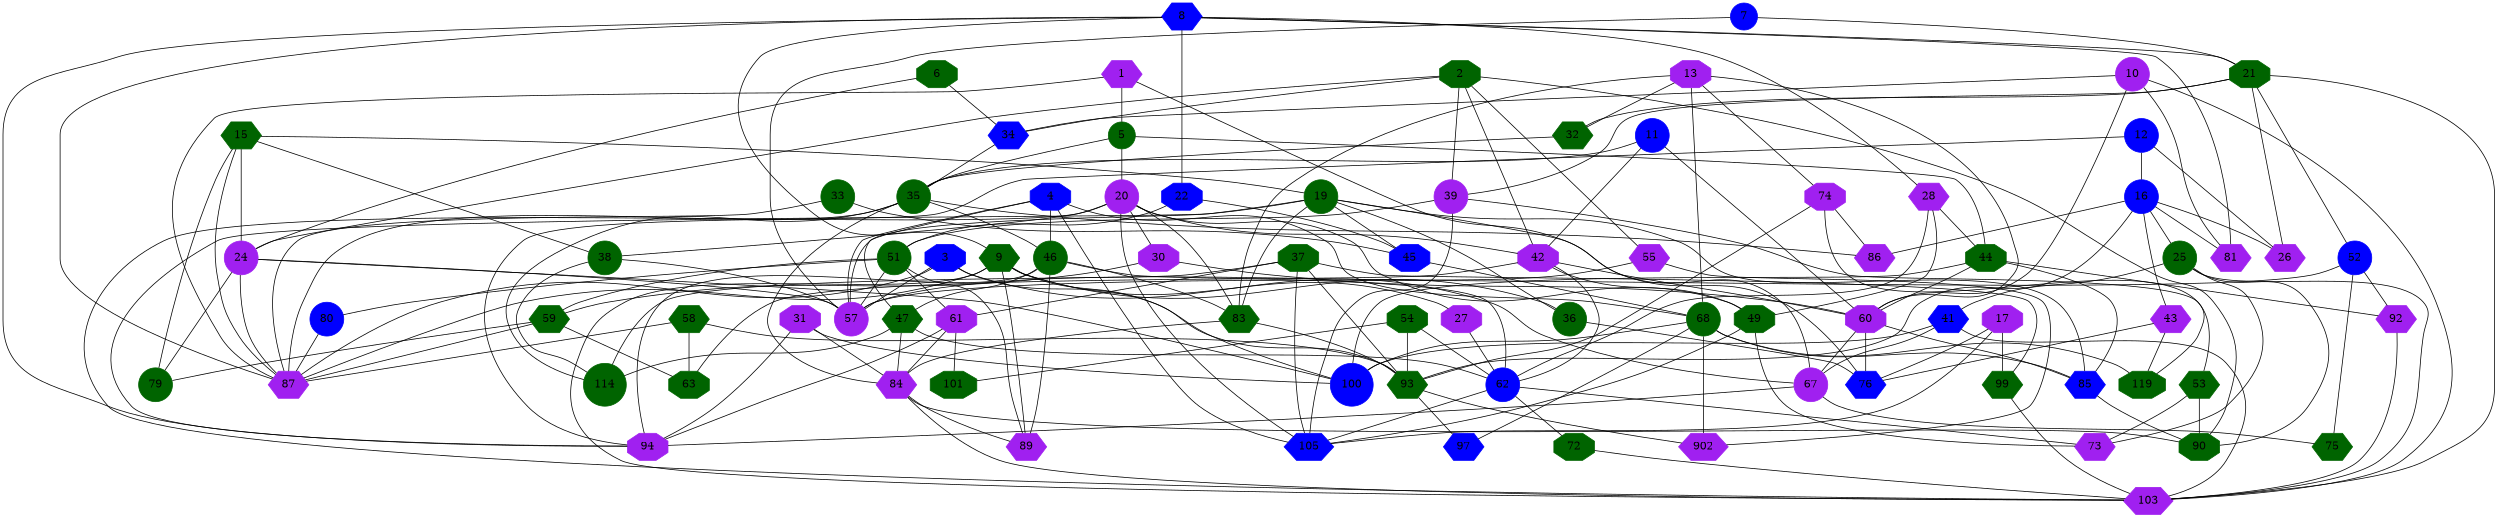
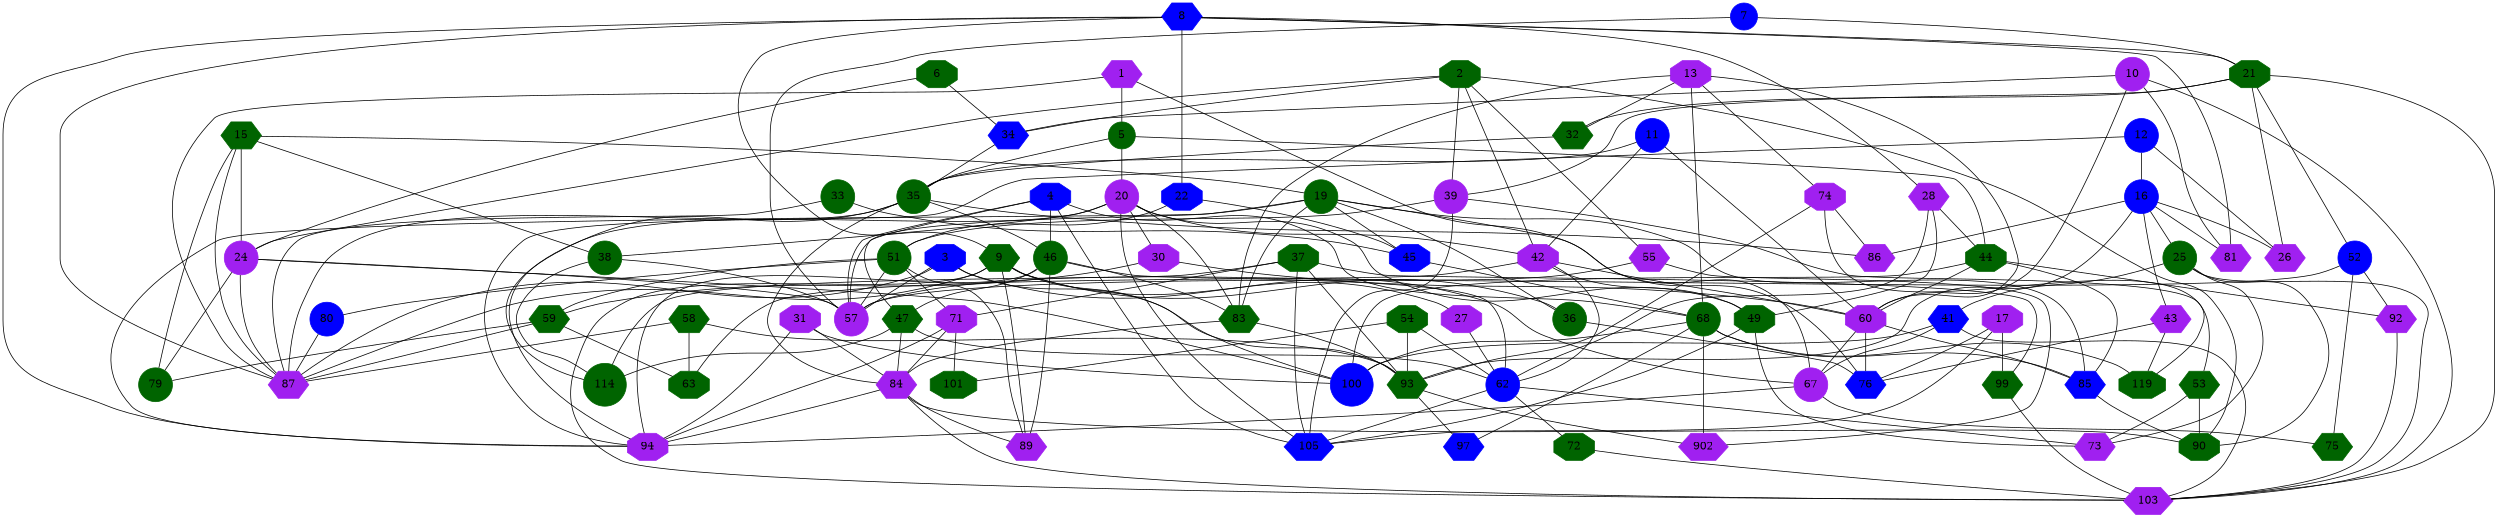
node "61": label "61" -> "71"
edge "84" -- "94": added
edge "20" -- "103": now "20" -- "94"
